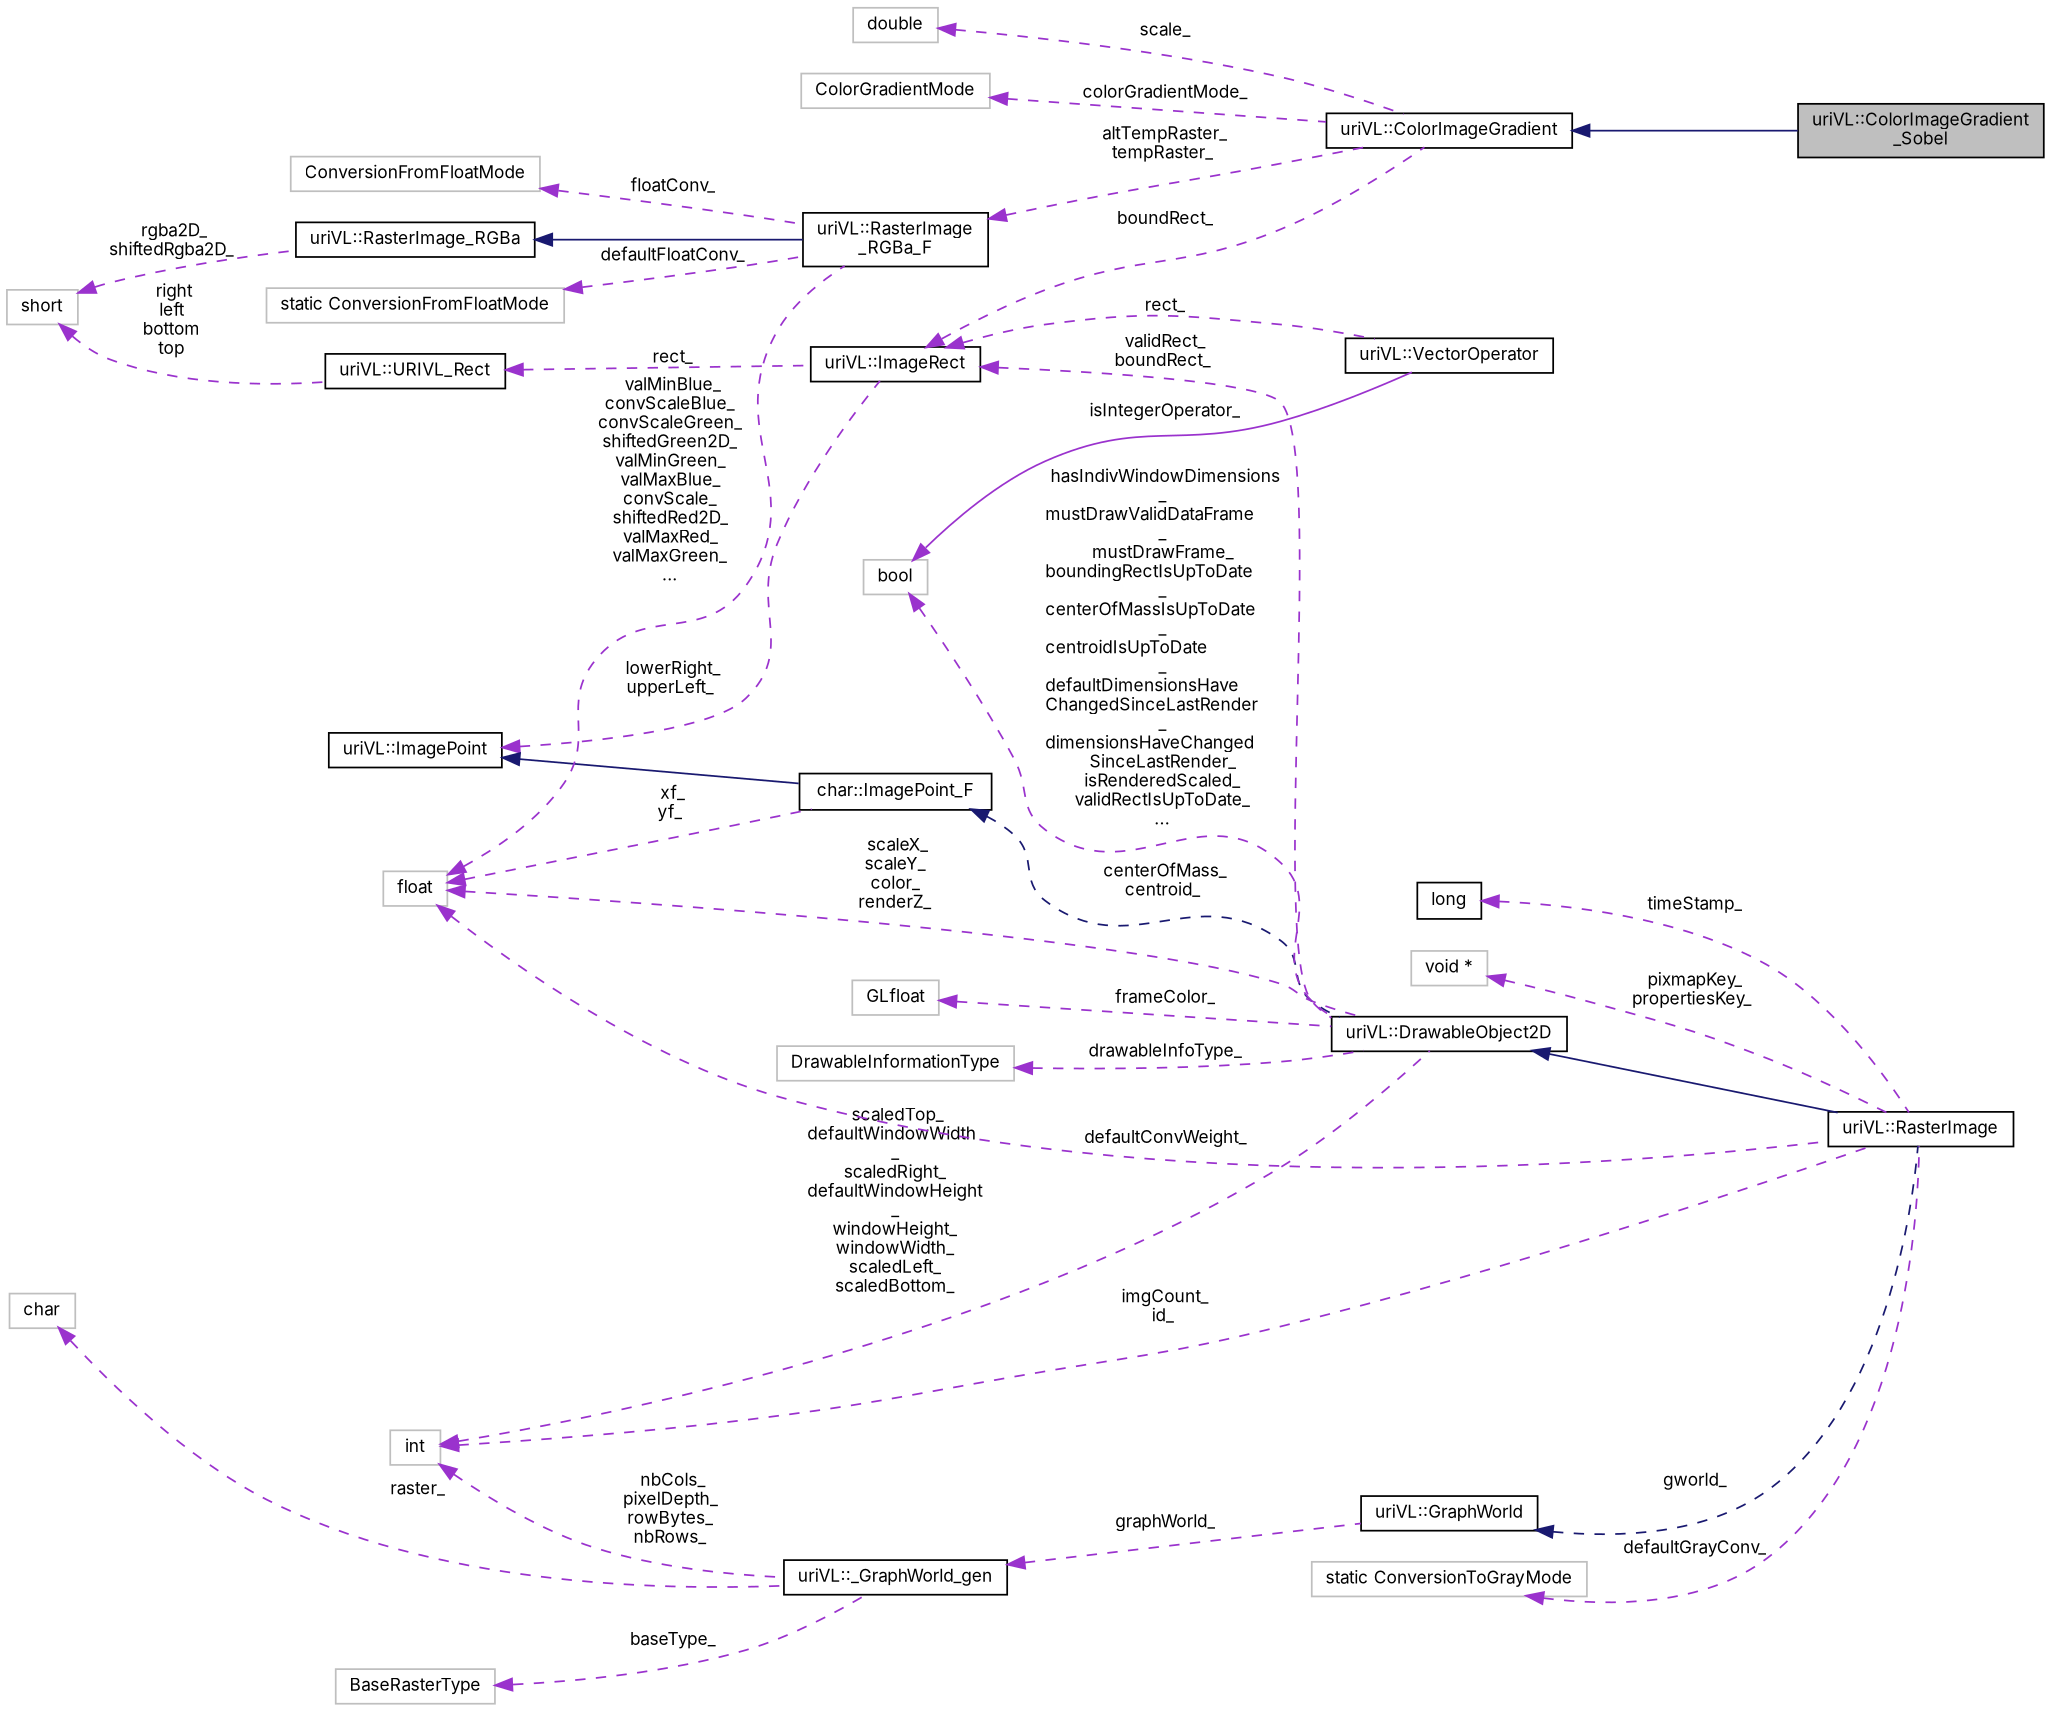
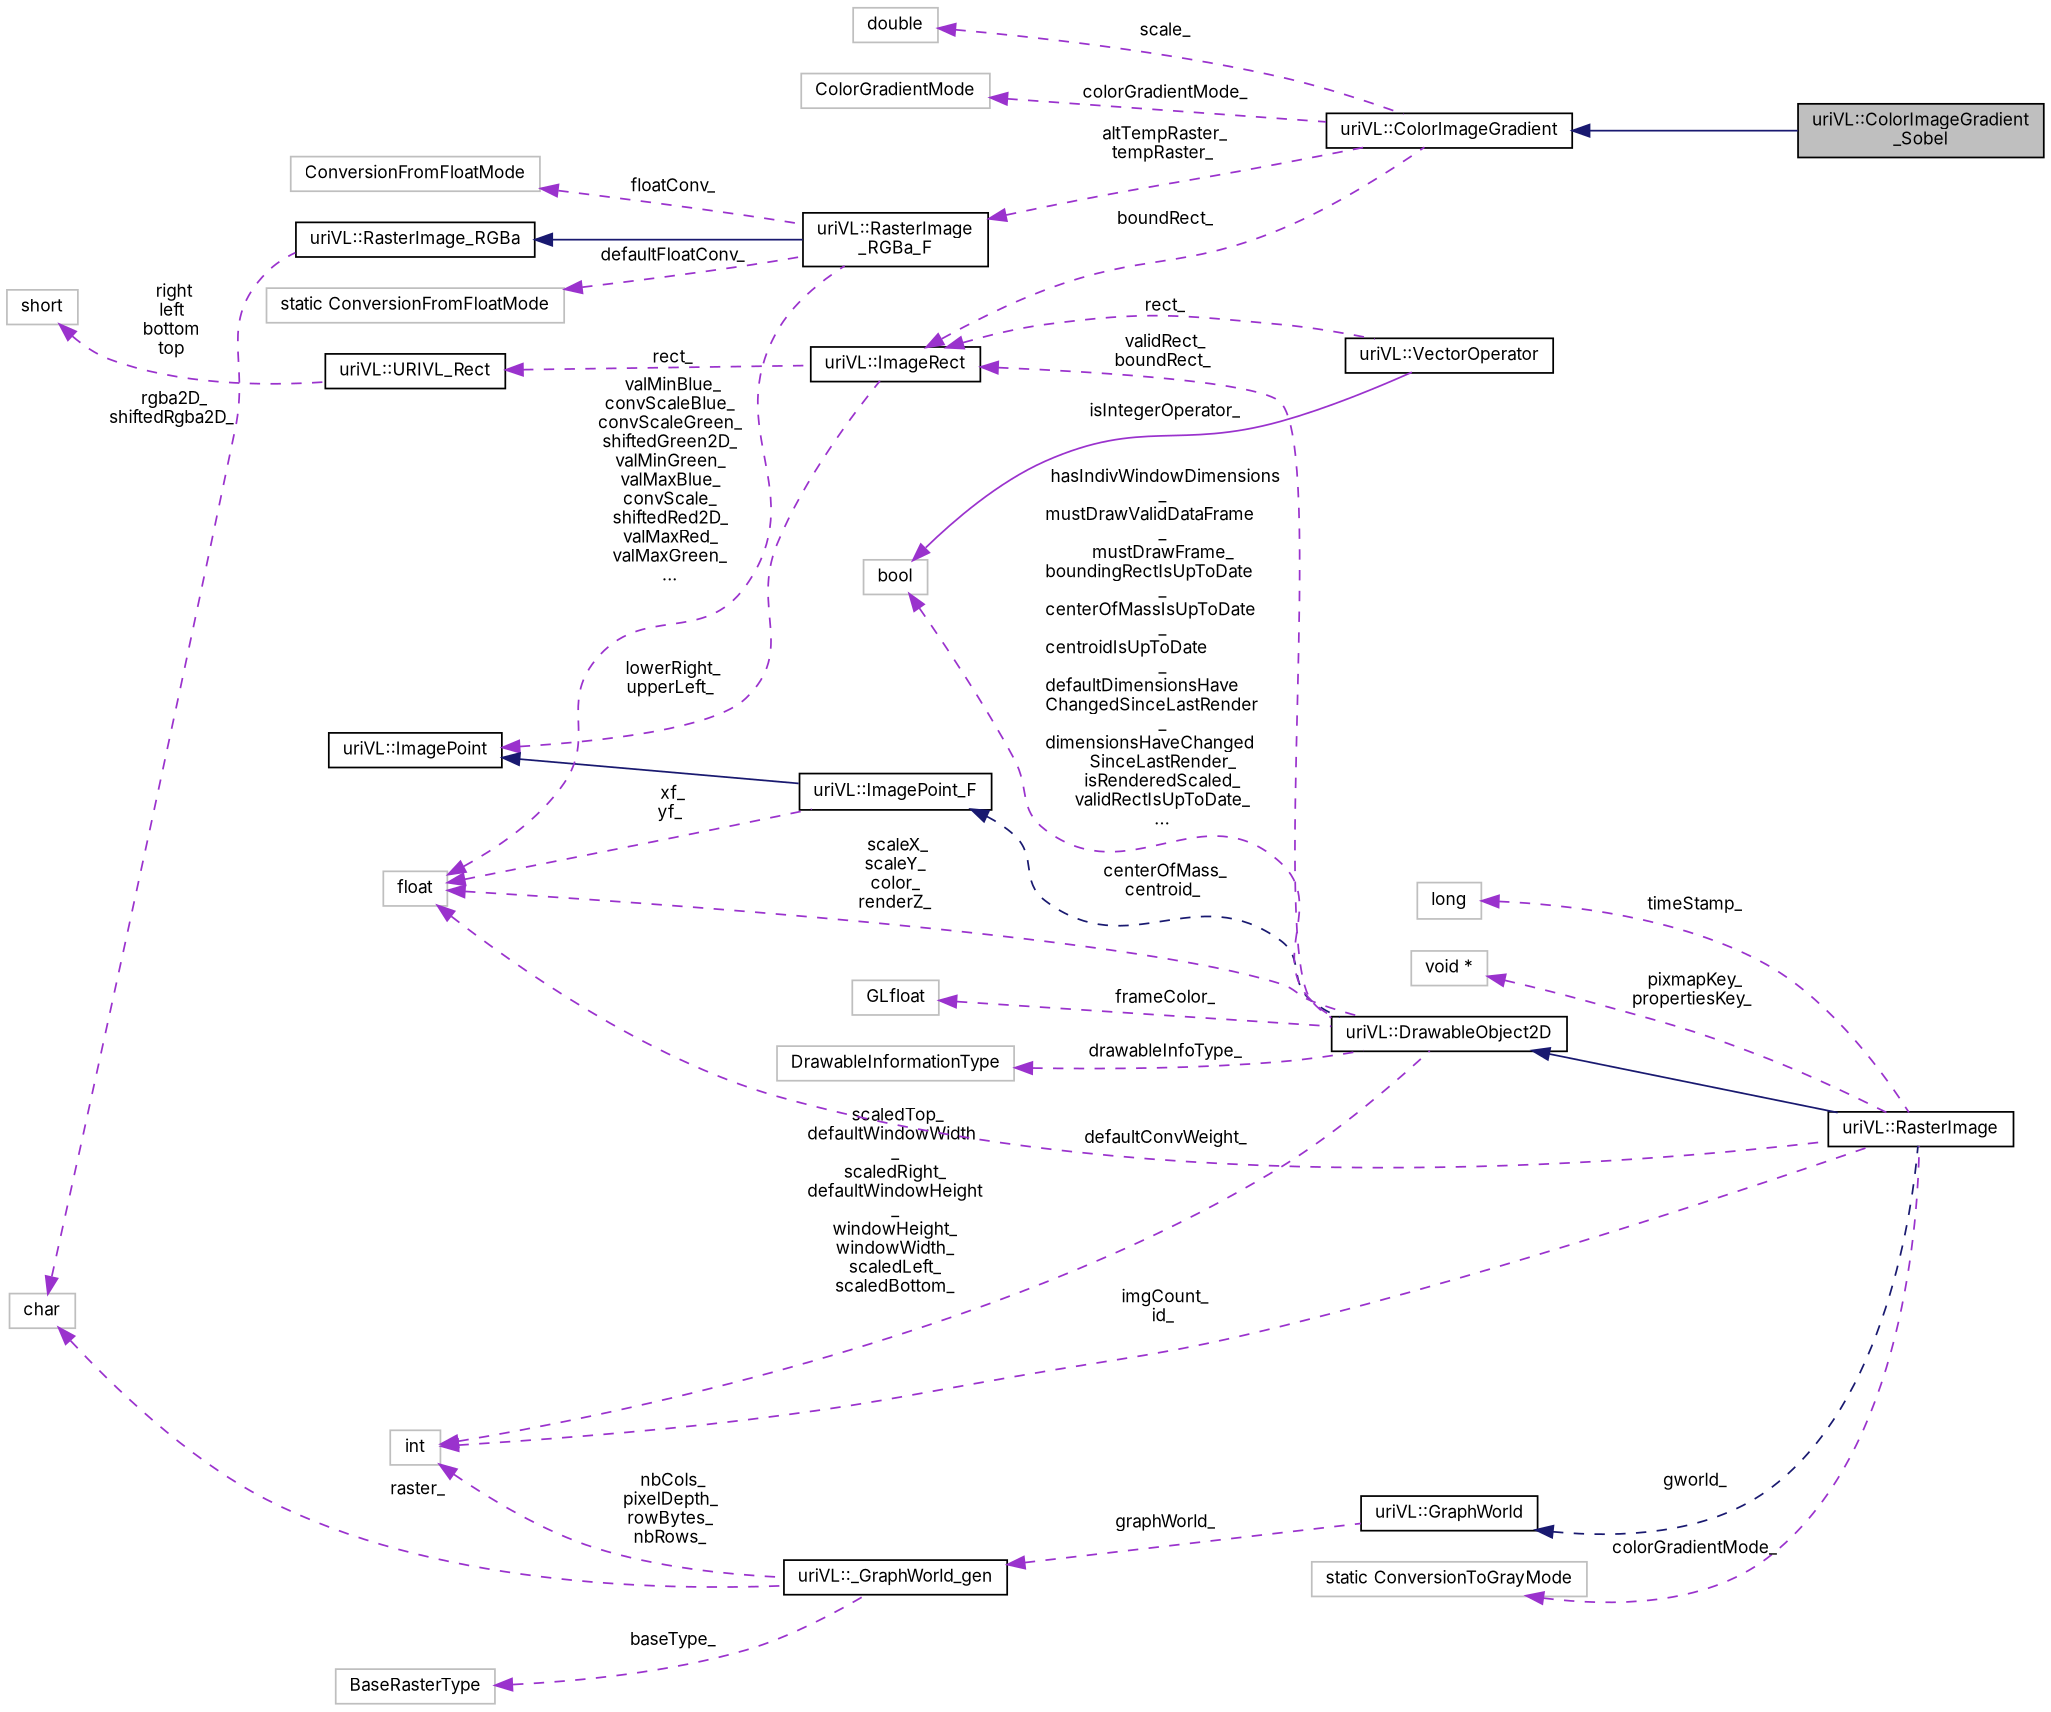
edge "uriVL::RasterImage_RGBa" -> "short": now "uriVL::RasterImage_RGBa" -> "char"
node "char::ImagePoint_F": label "char::ImagePoint_F" -> "uriVL::ImagePoint_F"
node "long": color black -> grey75
edge "uriVL::RasterImage" -> "static ConversionToGrayMode": label " defaultGrayConv_" -> " colorGradientMode_"
